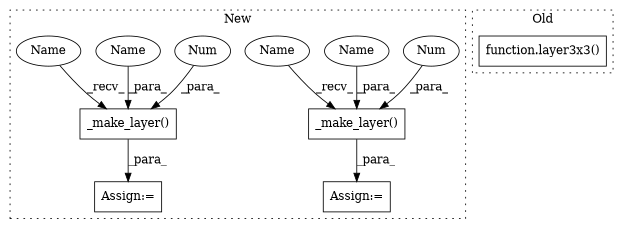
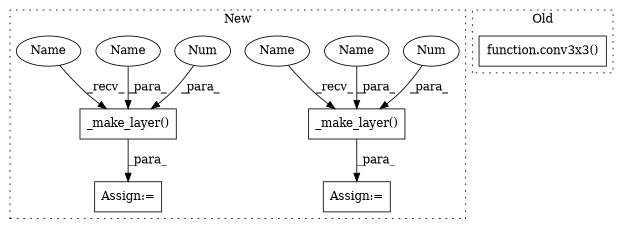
node "function.layer3x3()": label "function.layer3x3()" -> "function.conv3x3()"
